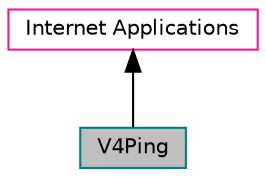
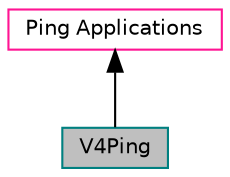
node "Internet Applications": label "Internet Applications" -> "Ping Applications"
